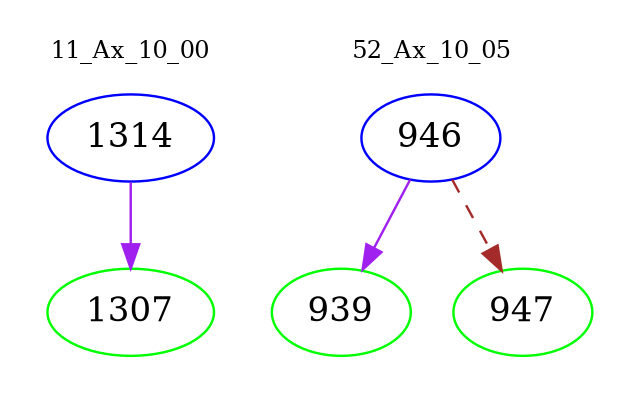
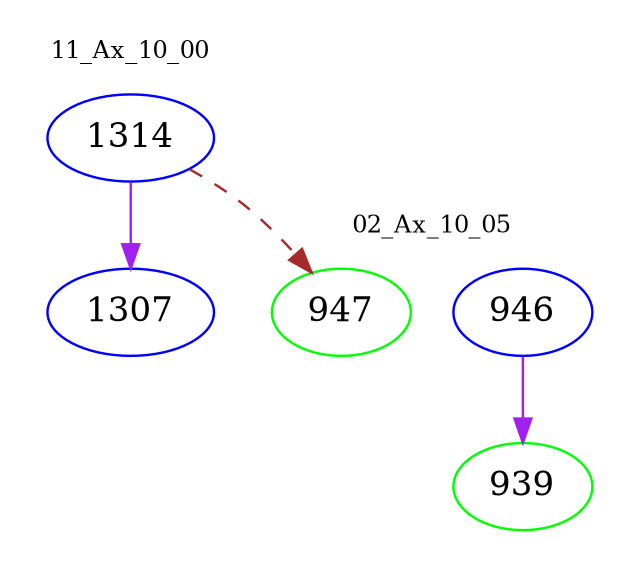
cluster "52_Ax_10_05": label "52_Ax_10_05" -> "02_Ax_10_05"
edge "946" -> "947": now "1314" -> "947"
node "1307": color green -> blue
